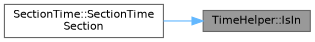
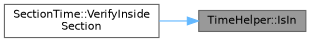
node "SectionTime::SectionTime Section": label "SectionTime::SectionTime Section" -> "SectionTime::VerifyInside Section"
